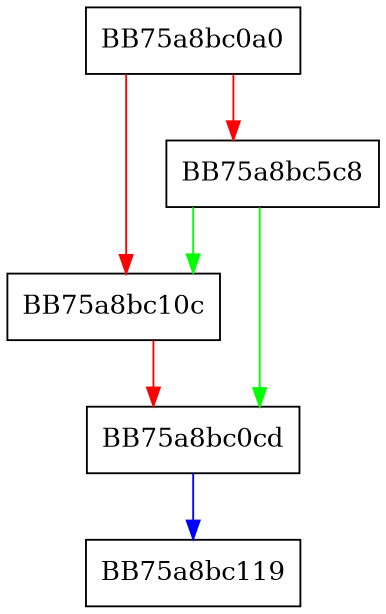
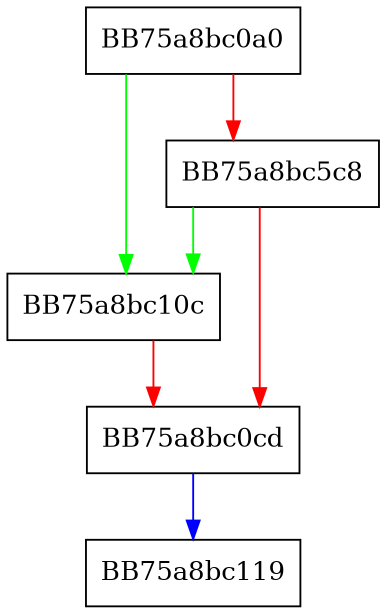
edge "BB75a8bc0a0" -> "BB75a8bc10c": color red -> green
edge "BB75a8bc5c8" -> "BB75a8bc0cd": color green -> red
